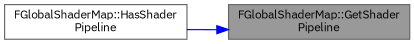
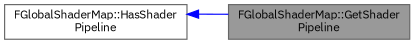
edge "FGlobalShaderMap::HasShader Pipeline" -> "FGlobalShaderMap::GetShader Pipeline": reversed
